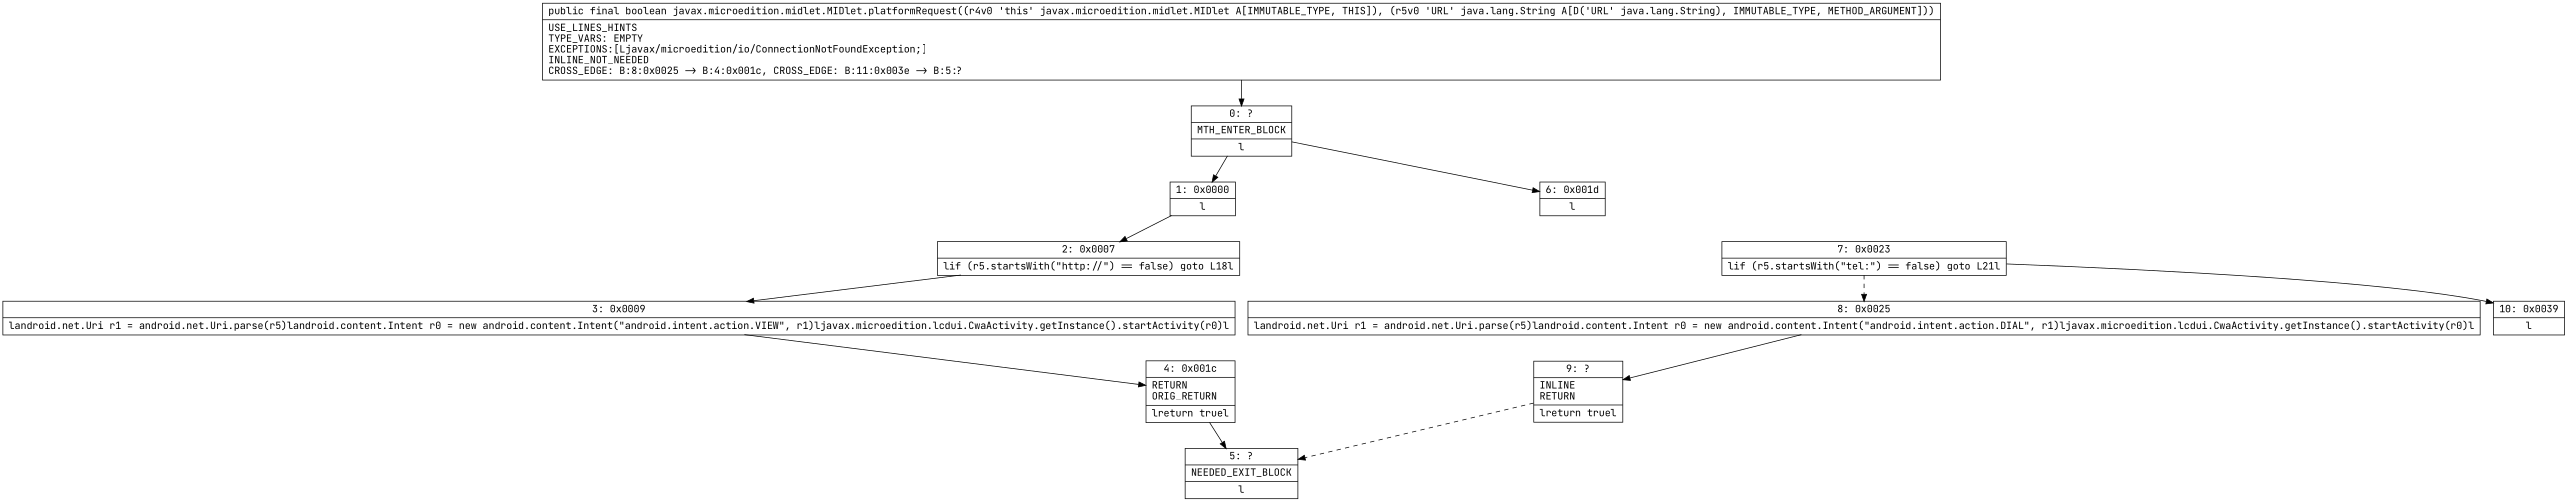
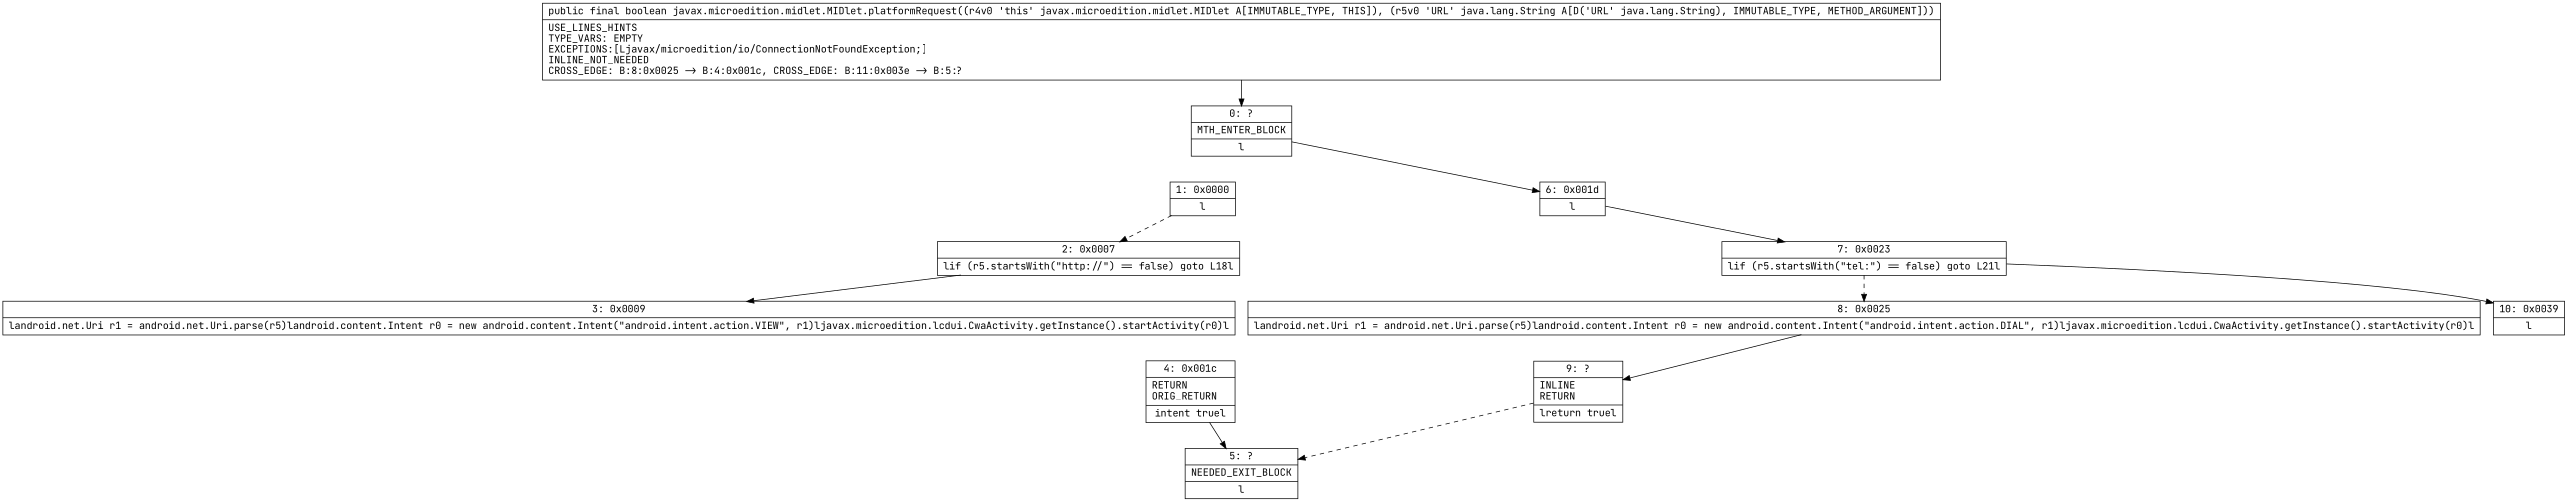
edge "0: ?" -> "1: 0x0000": removed
edge "6: 0x001d" -> "7: 0x0023": added
edge "1: 0x0000" -> "2: 0x0007": style solid -> dashed
edge "3: 0x0009" -> "4: 0x001c": removed
node "4: 0x001c": text "lreturn truel" -> "intent truel"
